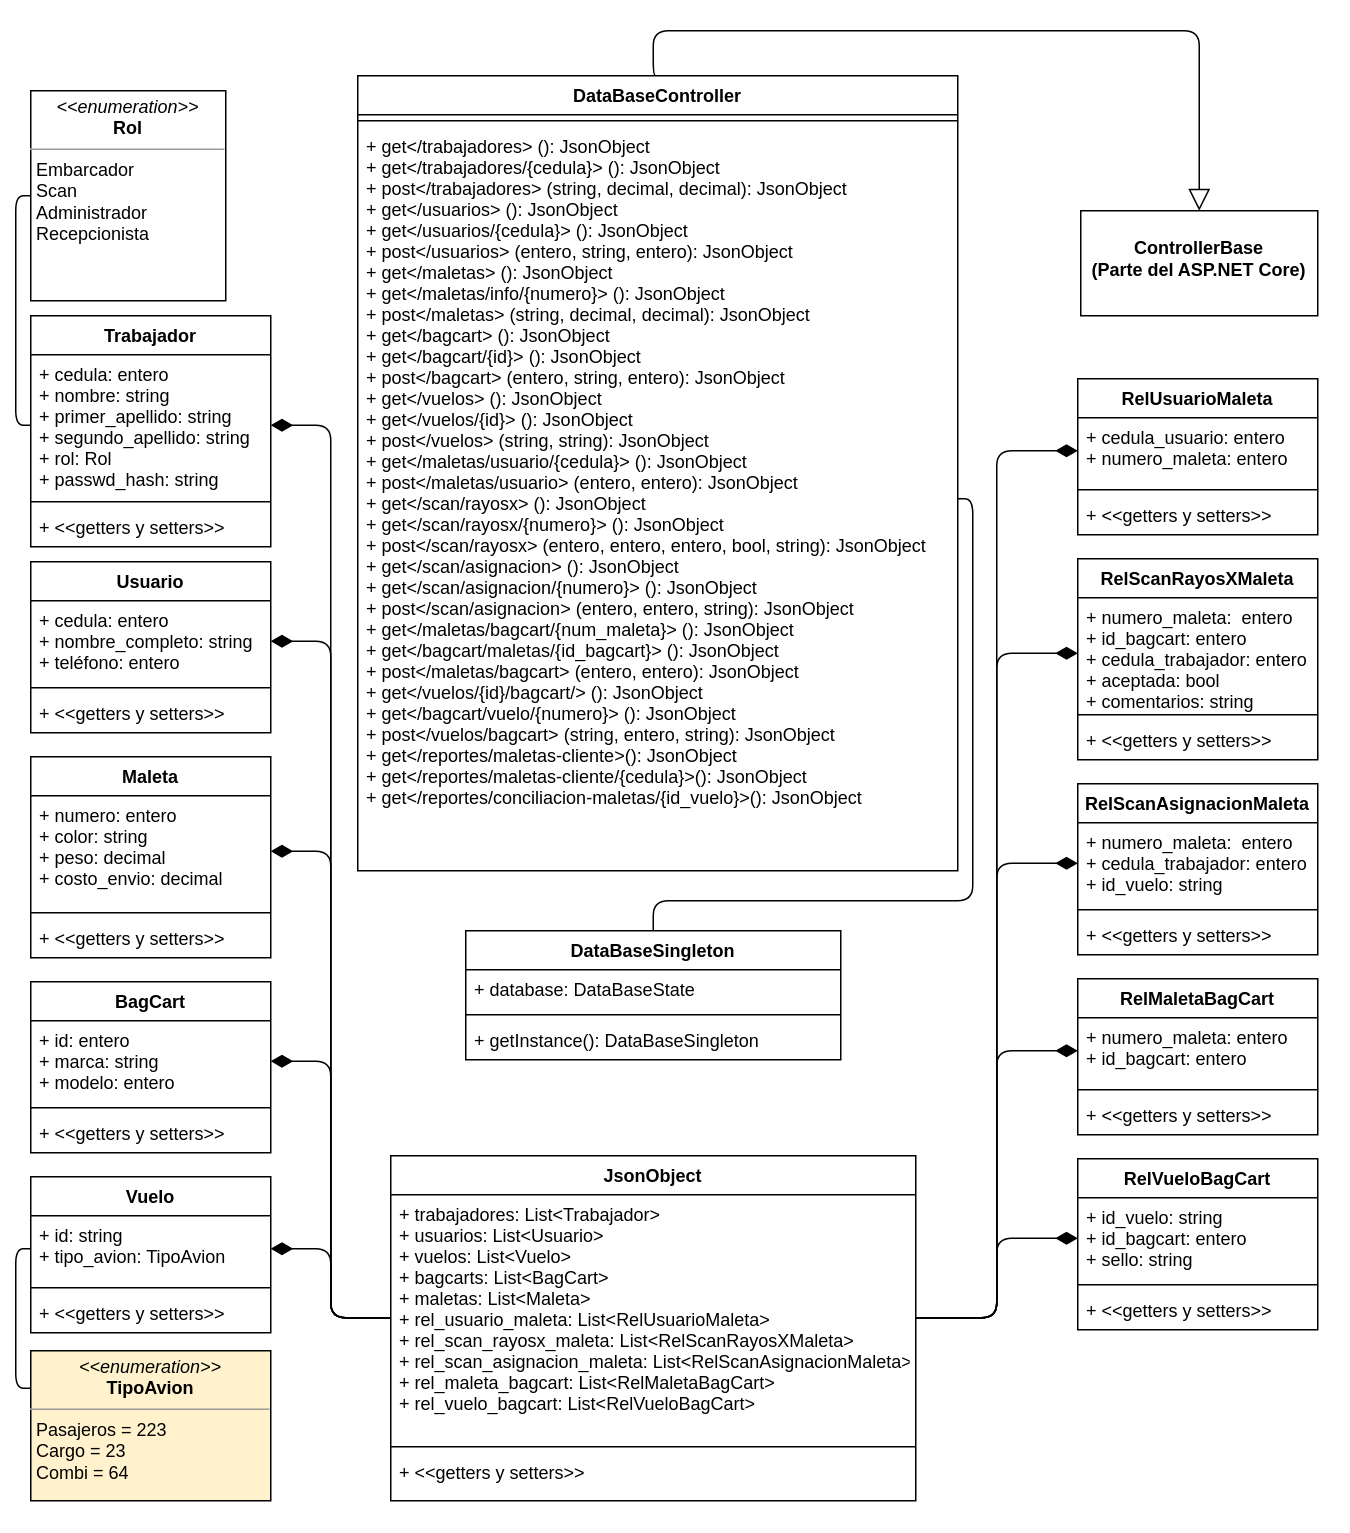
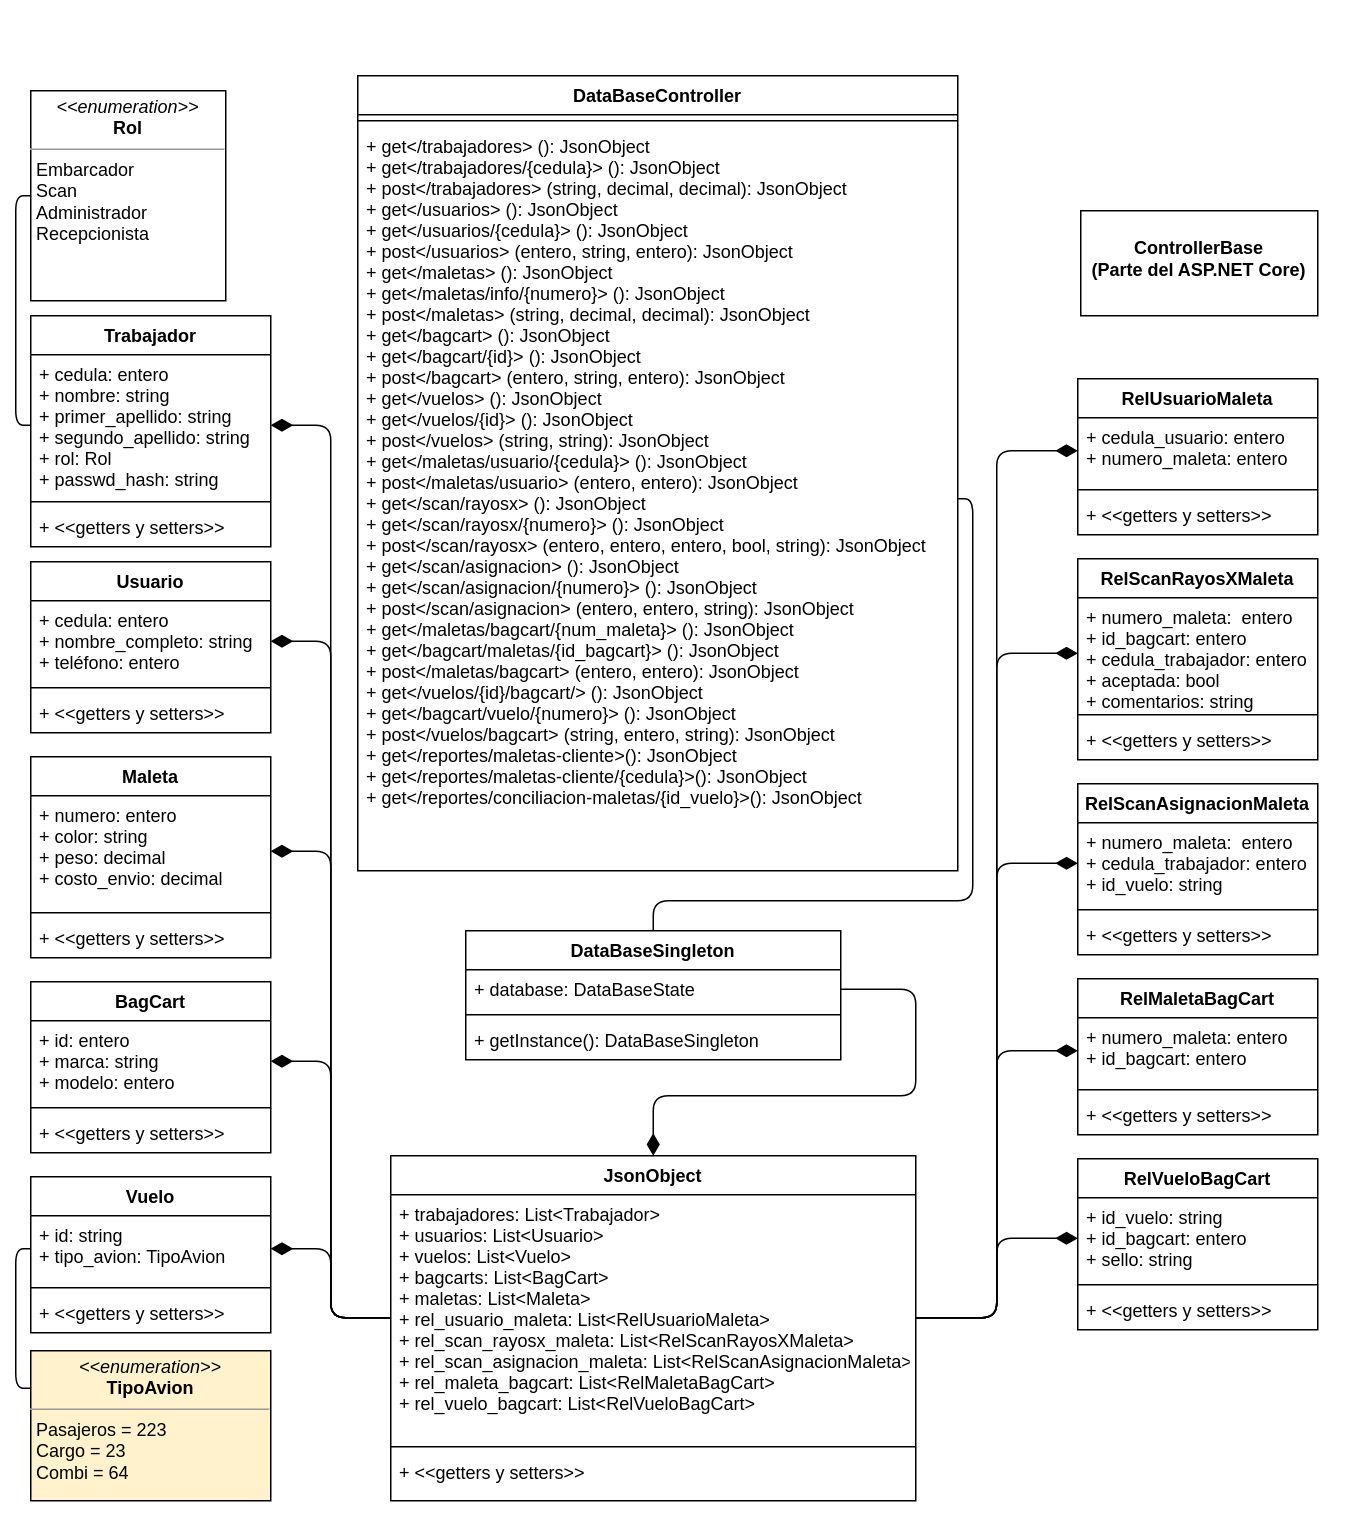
edge "DataBaseController" -> "ControllerBase (Parte del ASP.NET Core)": removed
edge "+ database: DataBaseState" -> "JsonObject": added
